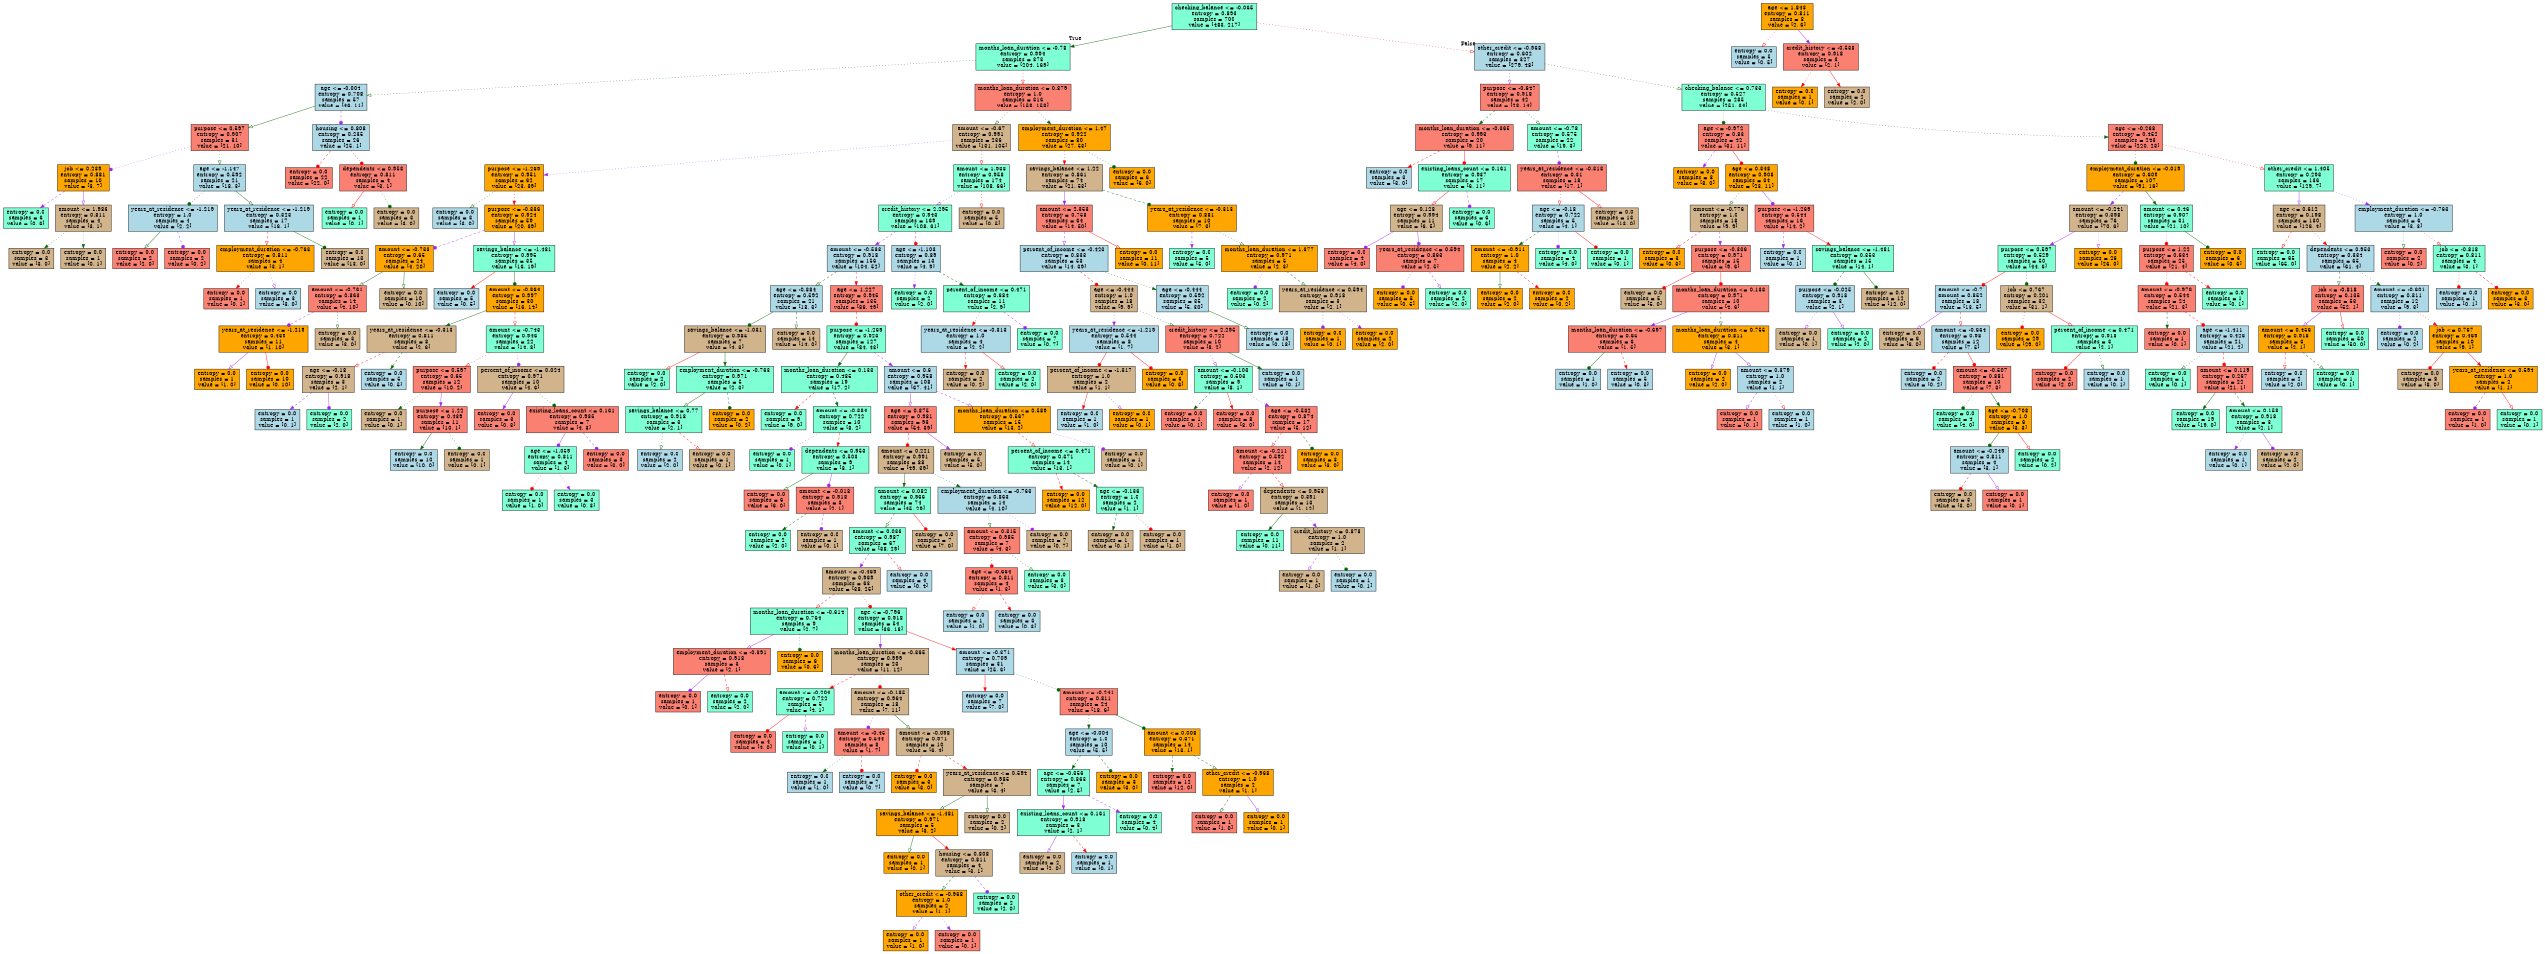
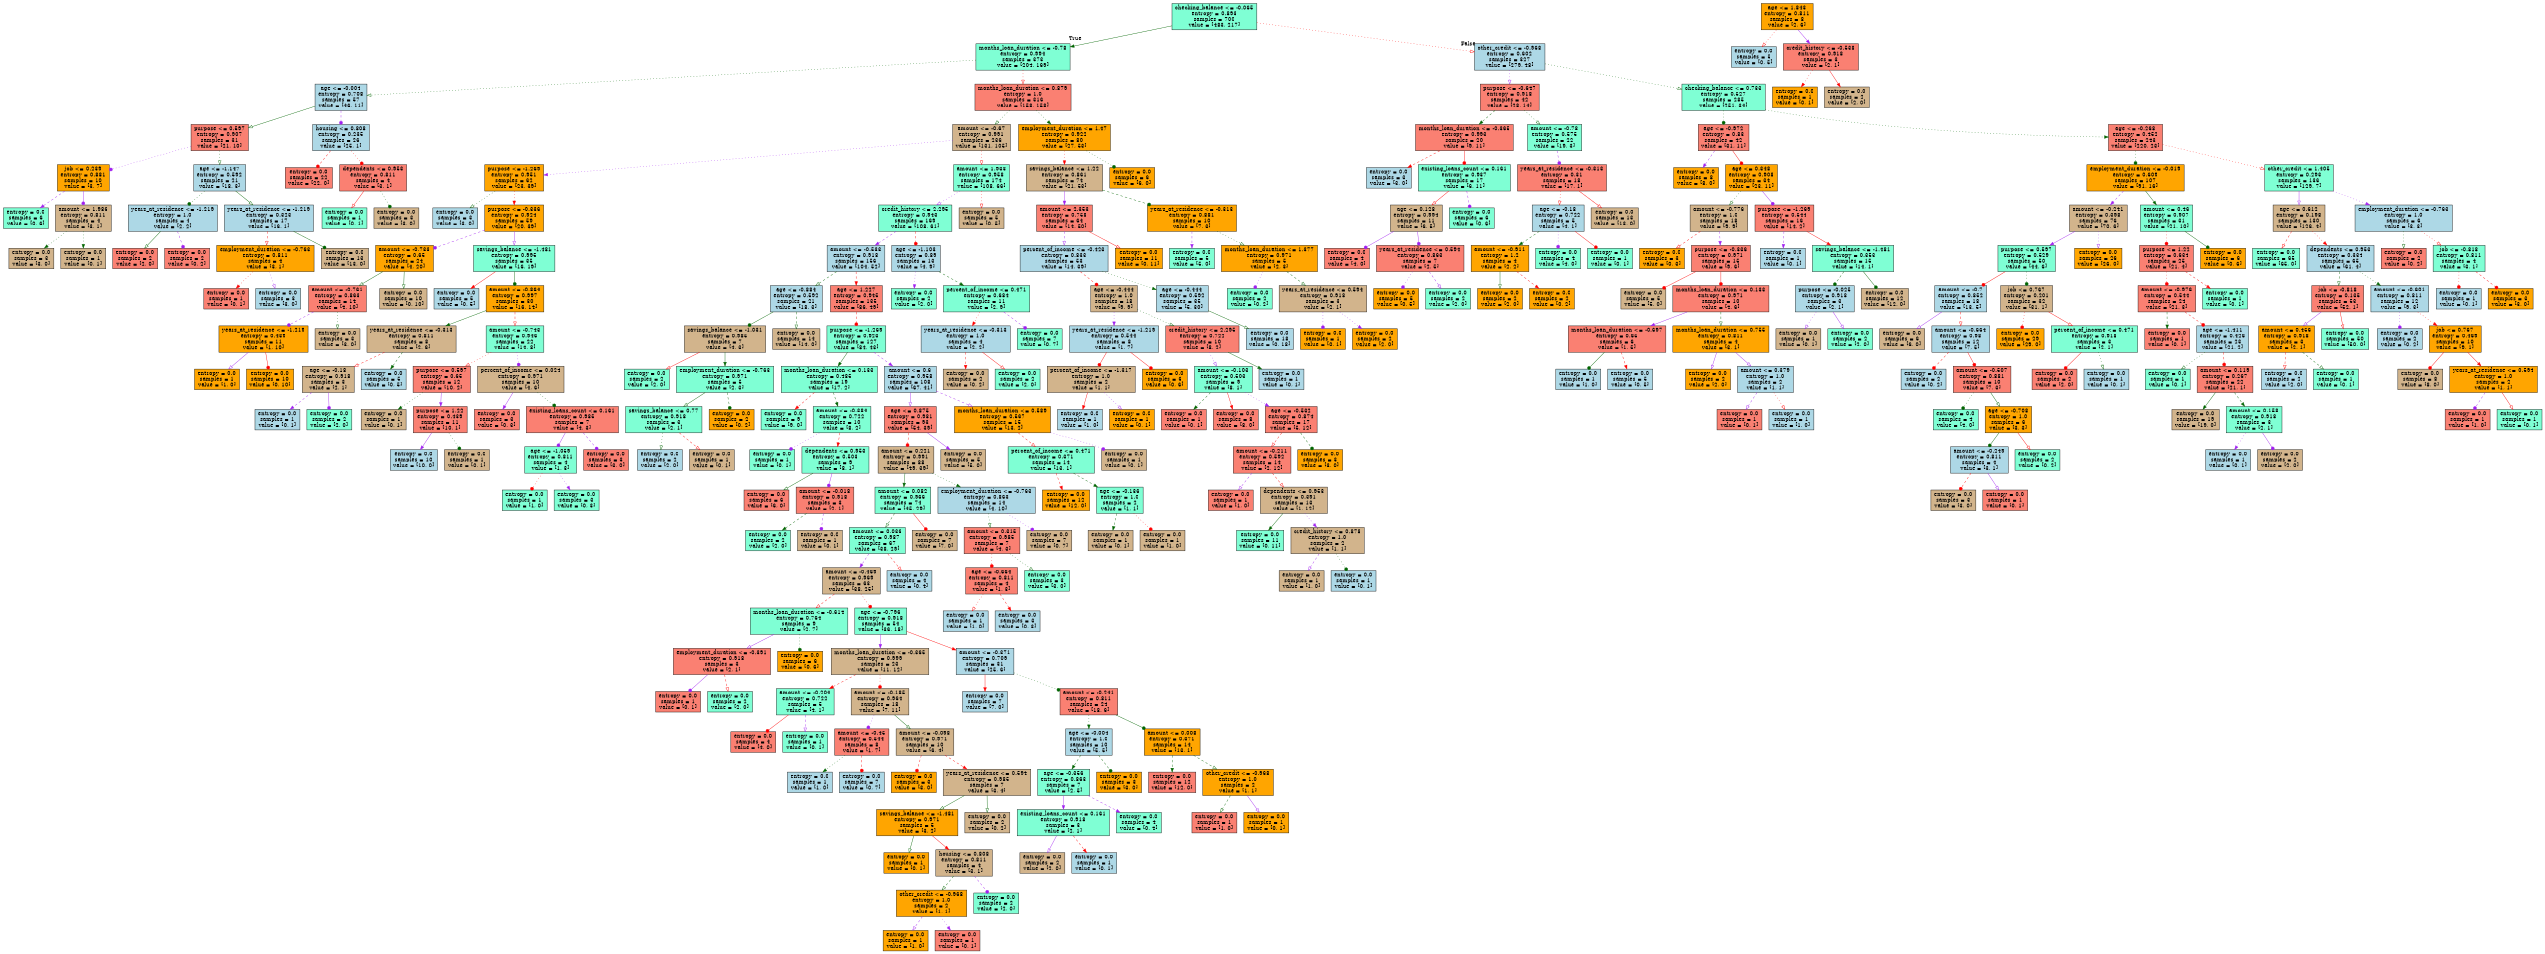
edge "job <= 0.239 entropy = 0.881 samples = 10 value = [3, 7]" -> "amount <= 1.986 entropy = 0.811 samples = 4 value = [3, 1]": arrowhead onormal -> dot
node "amount <= -0.911 entropy = 1.0 samples = 4 value = [2, 2]": label "amount <= -0.911 entropy = 1.0 samples = 4 value = [2, 2]" -> "amount <= -0.911 entropy = 1.2 samples = 4 value = [2, 2]"
node "amount <= -0.7 amount = 0.852 samples = 18 value = [13, 5]": label "amount <= -0.7 amount = 0.852 samples = 18 value = [13, 5]" -> "amount <= -0.7 entropy = 0.852 samples = 18 value = [13, 5]"
node "age <= -1.411 entropy = 0.426 samples = 21 value = [21, 2]": label "age <= -1.411 entropy = 0.426 samples = 21 value = [21, 2]" -> "age <= -1.411 entropy = 0.426 samples = 23 value = [21, 2]"
edge "amount <= -0.507 entropy = 0.881 samples = 10 value = [7, 3]" -> "age <= -0.708 entropy = 1.0 samples = 6 value = [3, 3]": arrowhead normal -> onormal
node "entropy = 0.0 samples = 19 value = [19, 0]": fillcolor aquamarine -> tan
edge "purpose <= 1.22 entropy = 0.439 samples = 11 value = [10, 1]" -> "entropy = 0.0 samples = 10 value = [10, 0]": color darkgreen -> purple
